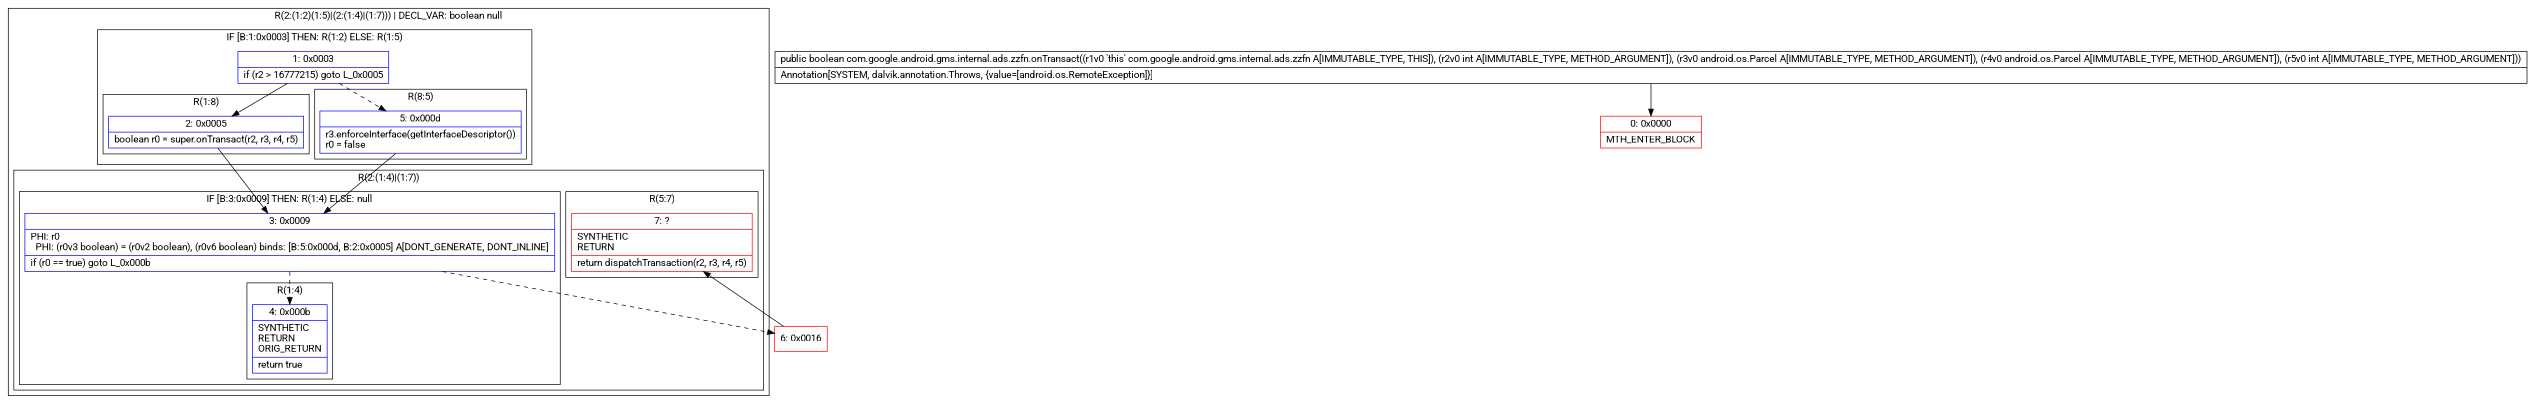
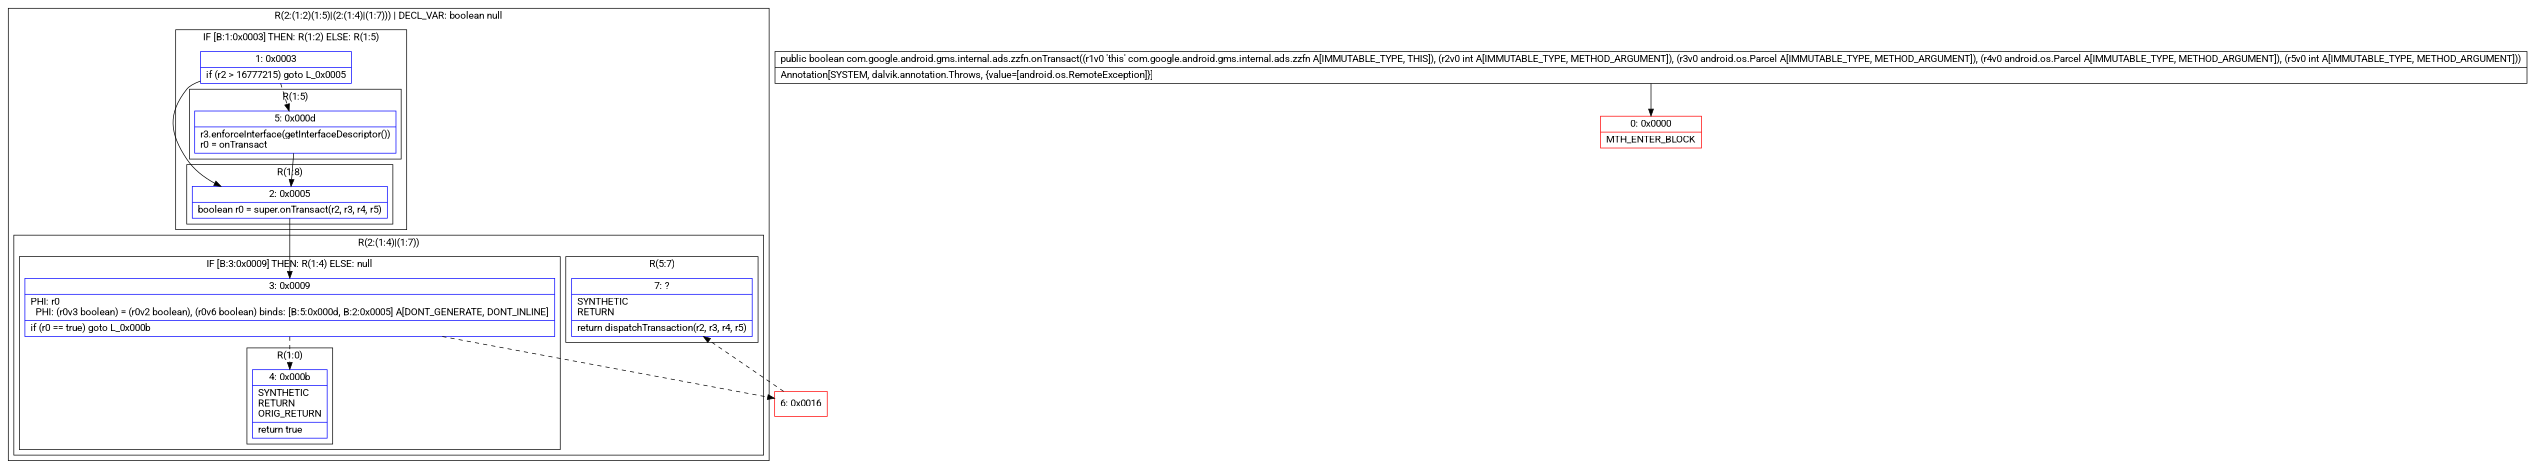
cluster "R(8:5)": label "R(8:5)" -> "R(1:5)"
node "5: 0x000d": text "r0 = false" -> "r0 = onTransact"
edge "5: 0x000d" -> "3: 0x0009": now "5: 0x000d" -> "2: 0x0005"
node "7: ?": color red -> blue
cluster "R(1:4)": label "R(1:4)" -> "R(1:0)"
edge "6: 0x0016" -> "7: ?": style solid -> dashed
